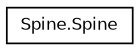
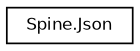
node "Spine.Spine": label "Spine.Spine" -> "Spine.Json"
